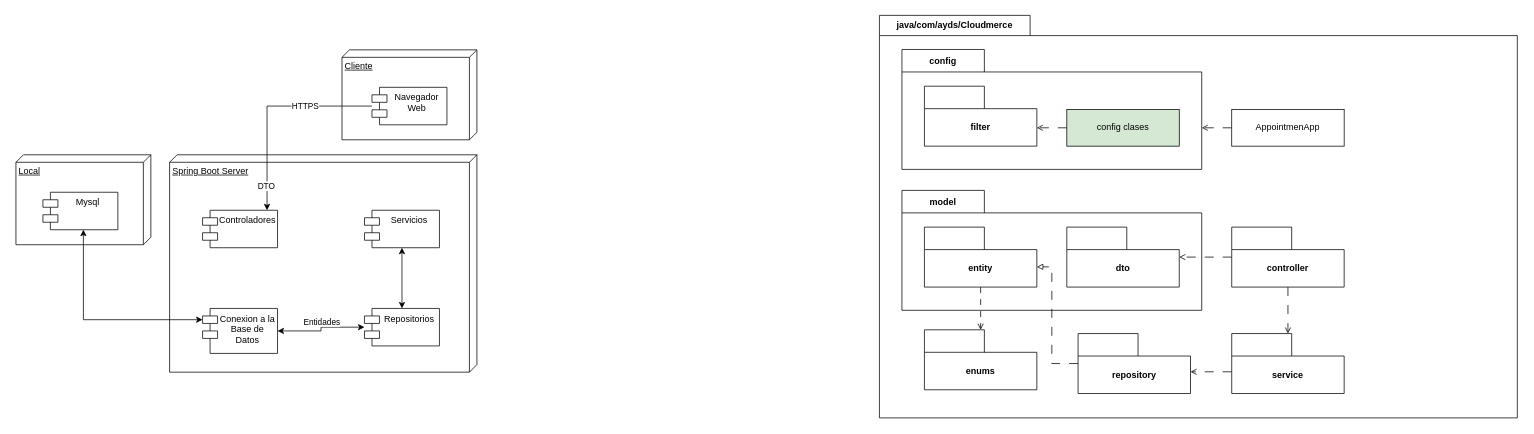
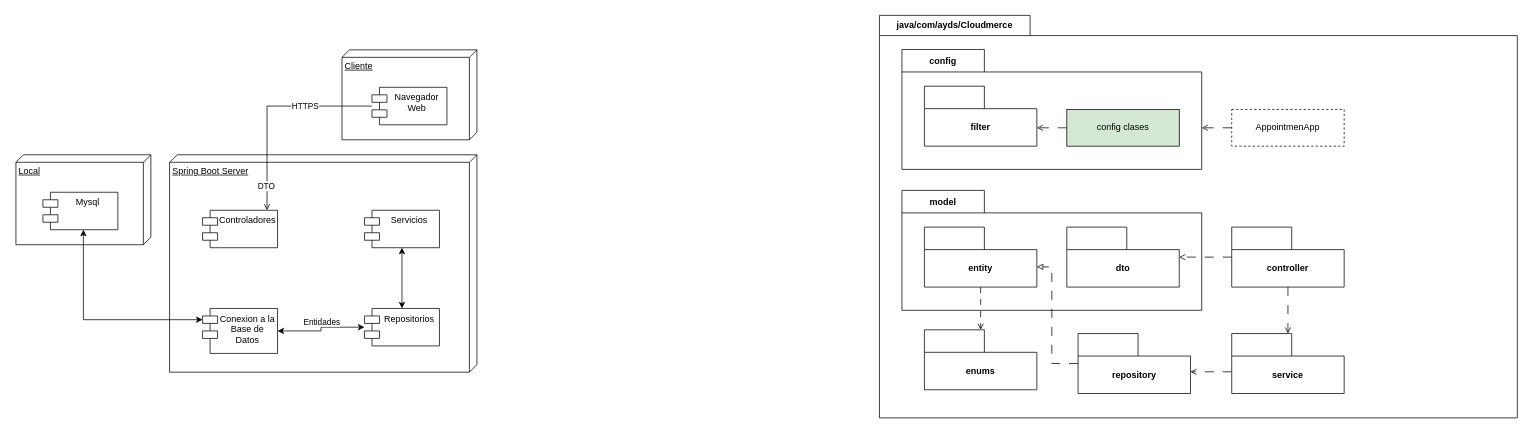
node "AppointmenApp": style solid -> dashed
edge "Navegador Web" -> "Controladores": arrowhead classic -> open
